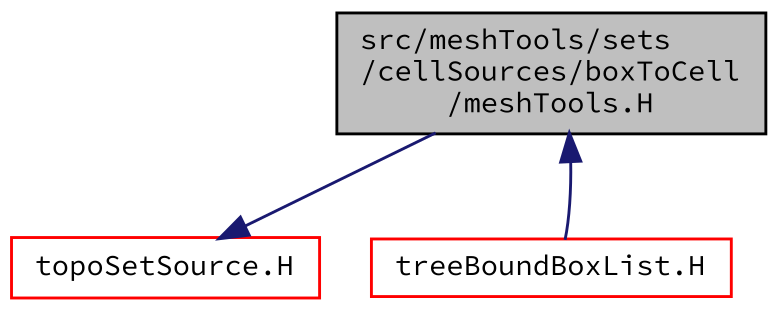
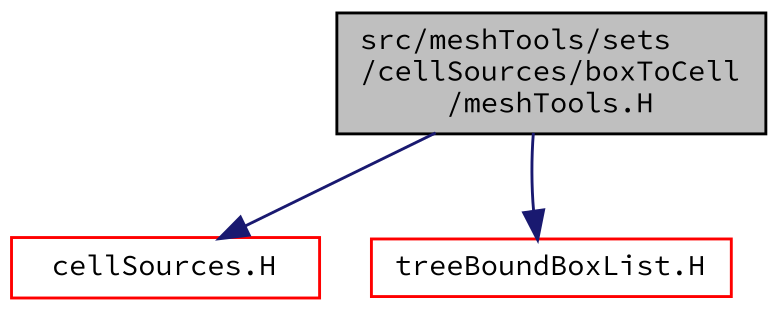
edge "treeBoundBoxList.H" -> "src/meshTools/sets /cellSources/boxToCell /meshTools.H": reversed
node "topoSetSource.H": label "topoSetSource.H" -> "cellSources.H"
